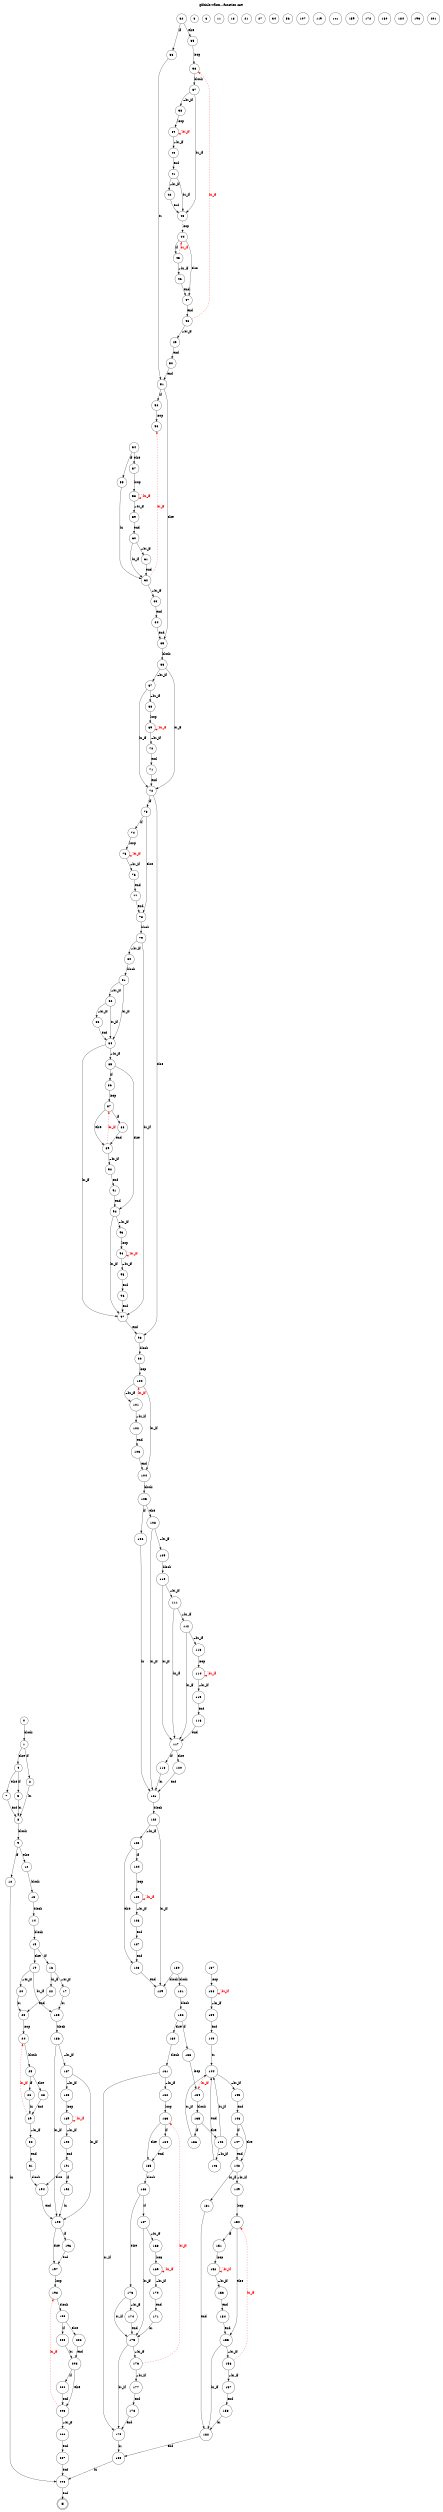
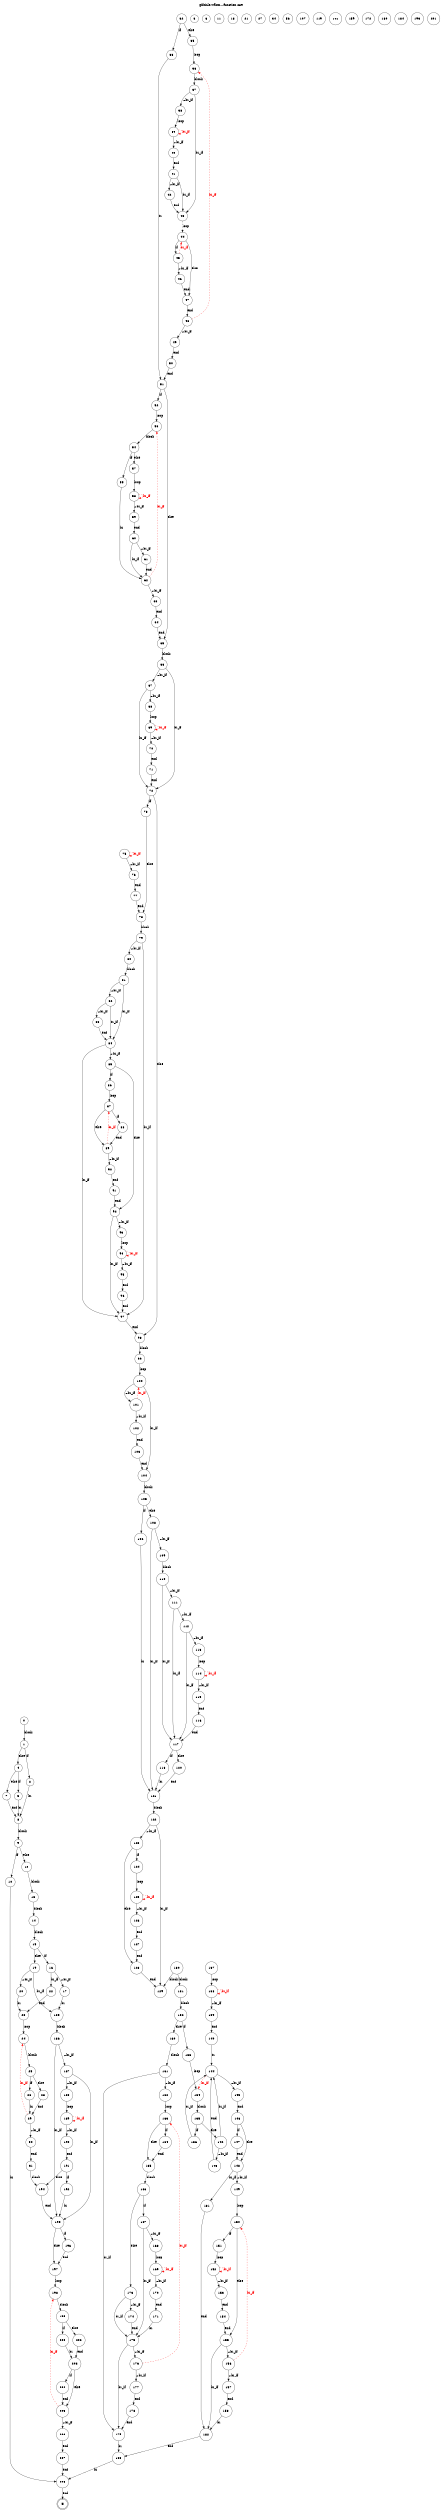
edge "53" -> "54": added, label "block"
node "74": removed
